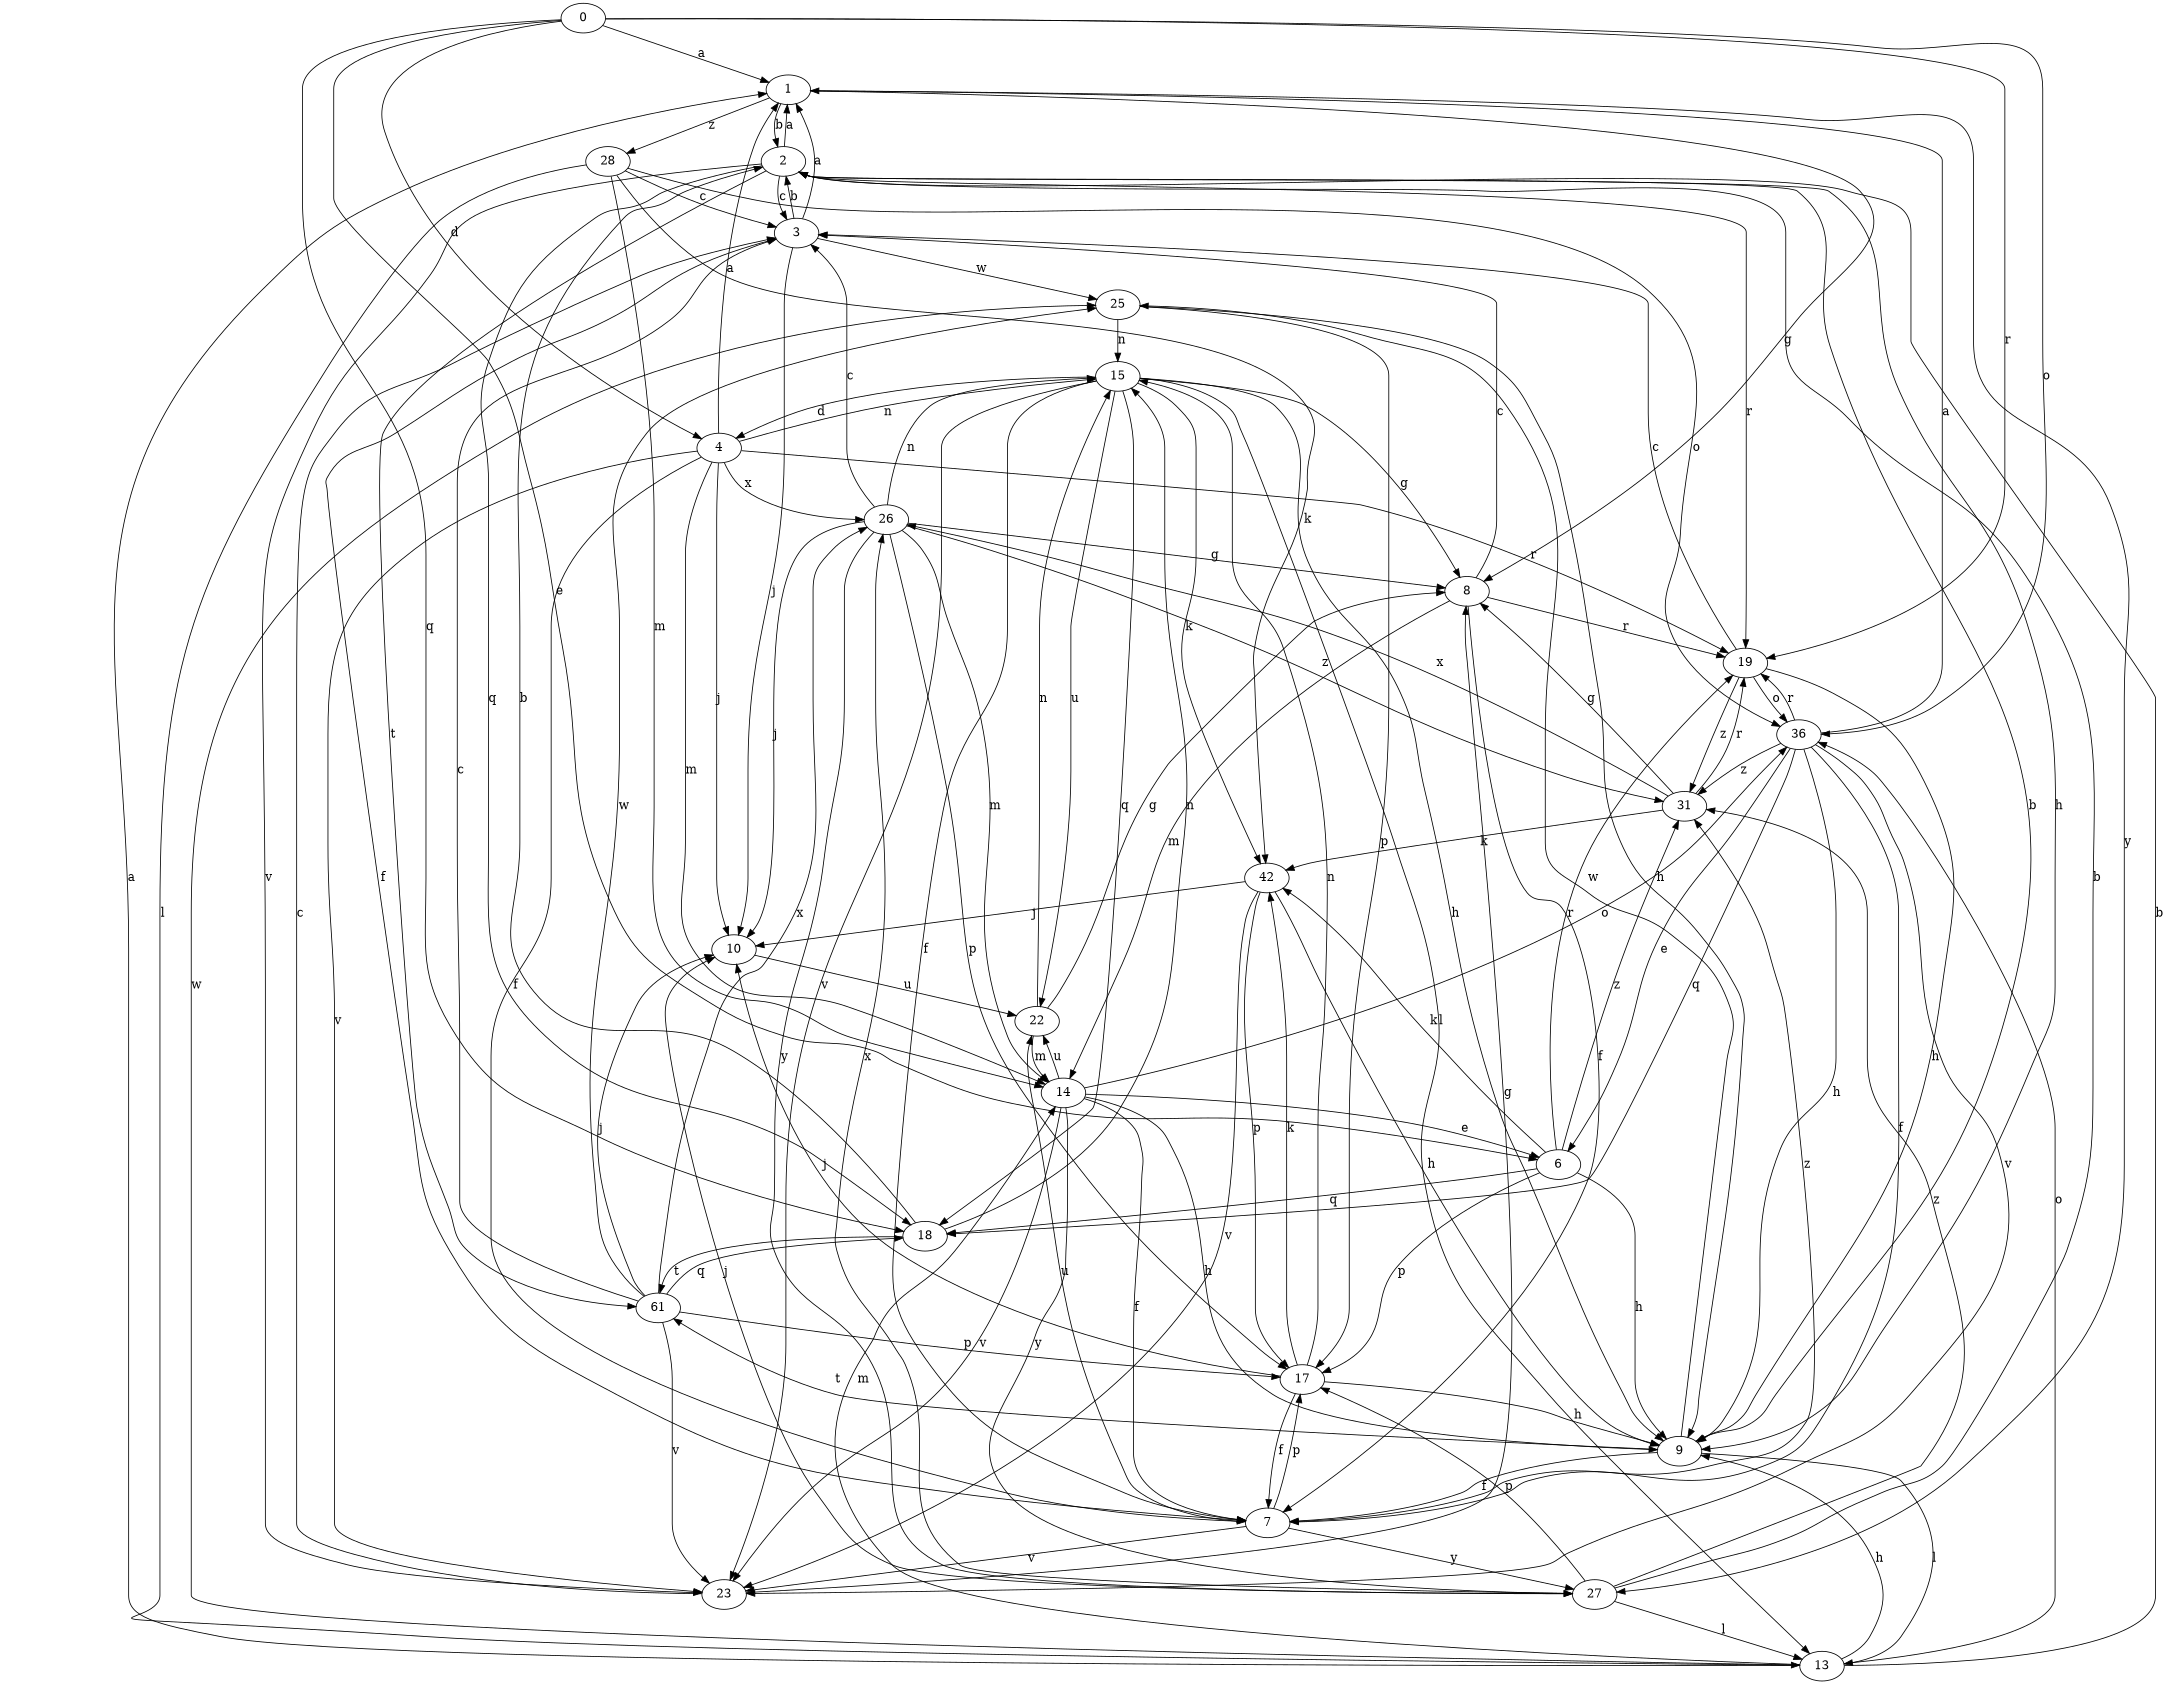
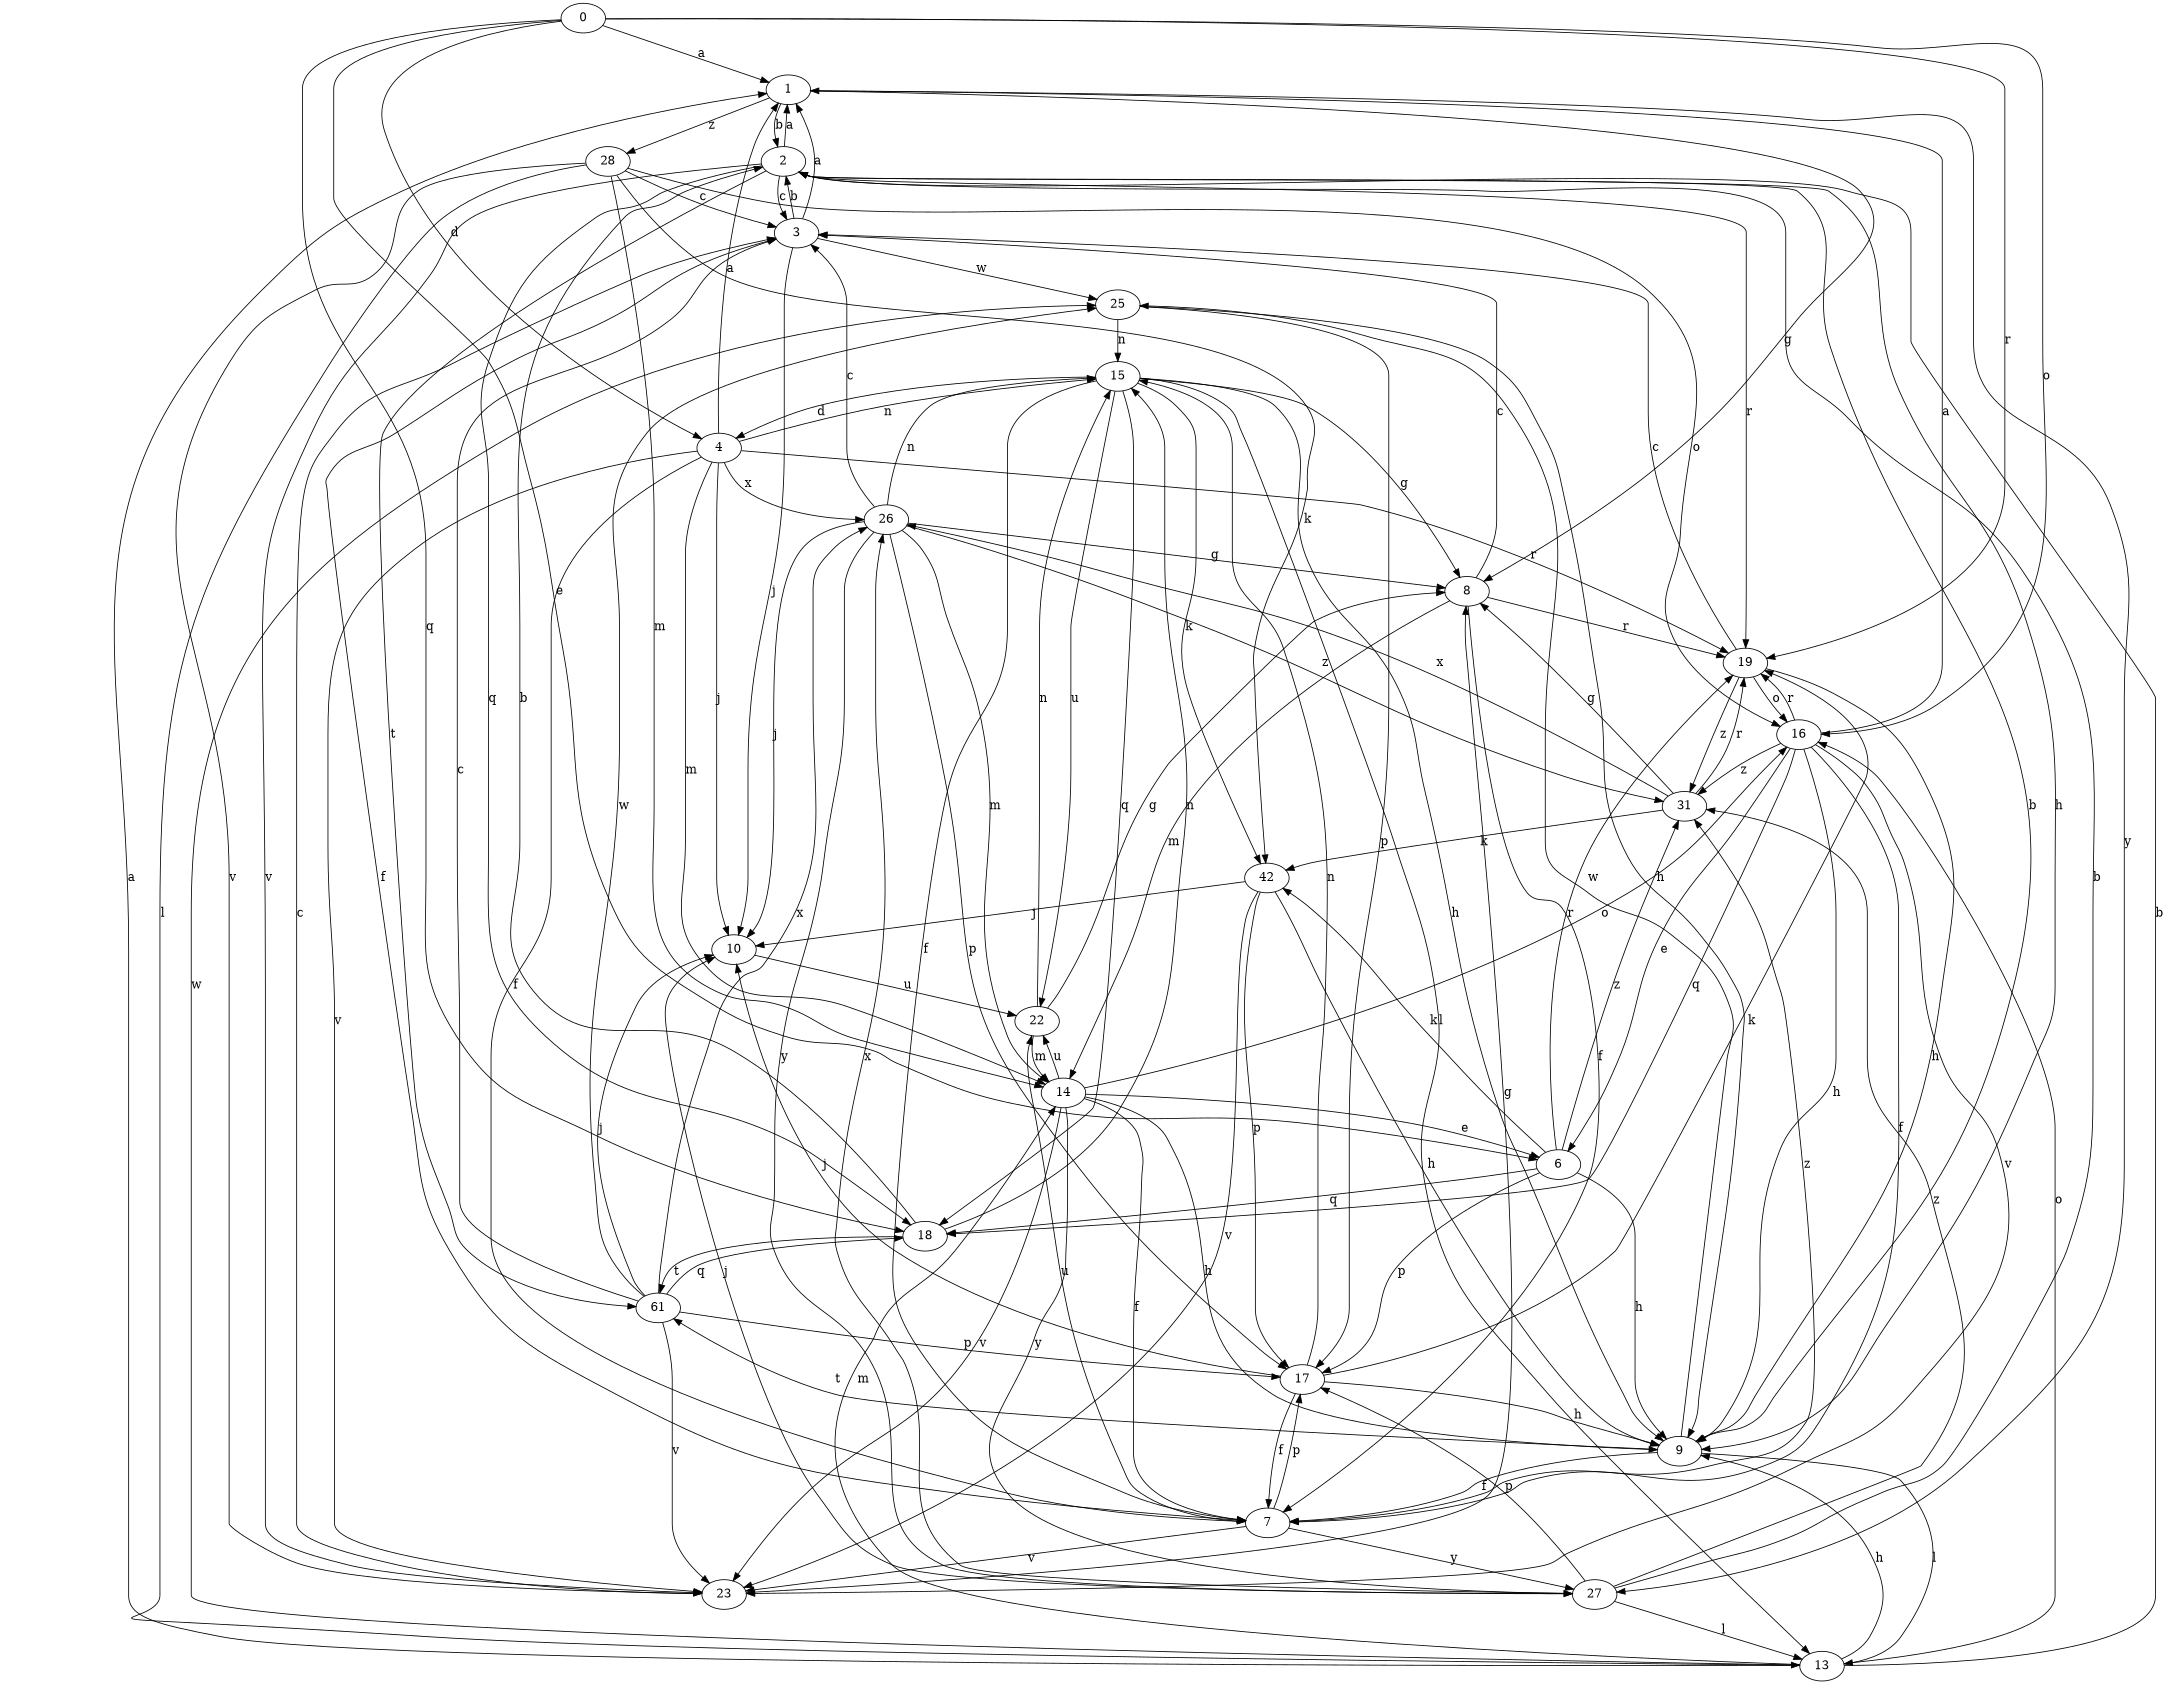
node "36": label "36" -> "16"
edge "15" -> "23": now "28" -> "23"
edge "17" -> "42": now "17" -> "19"
